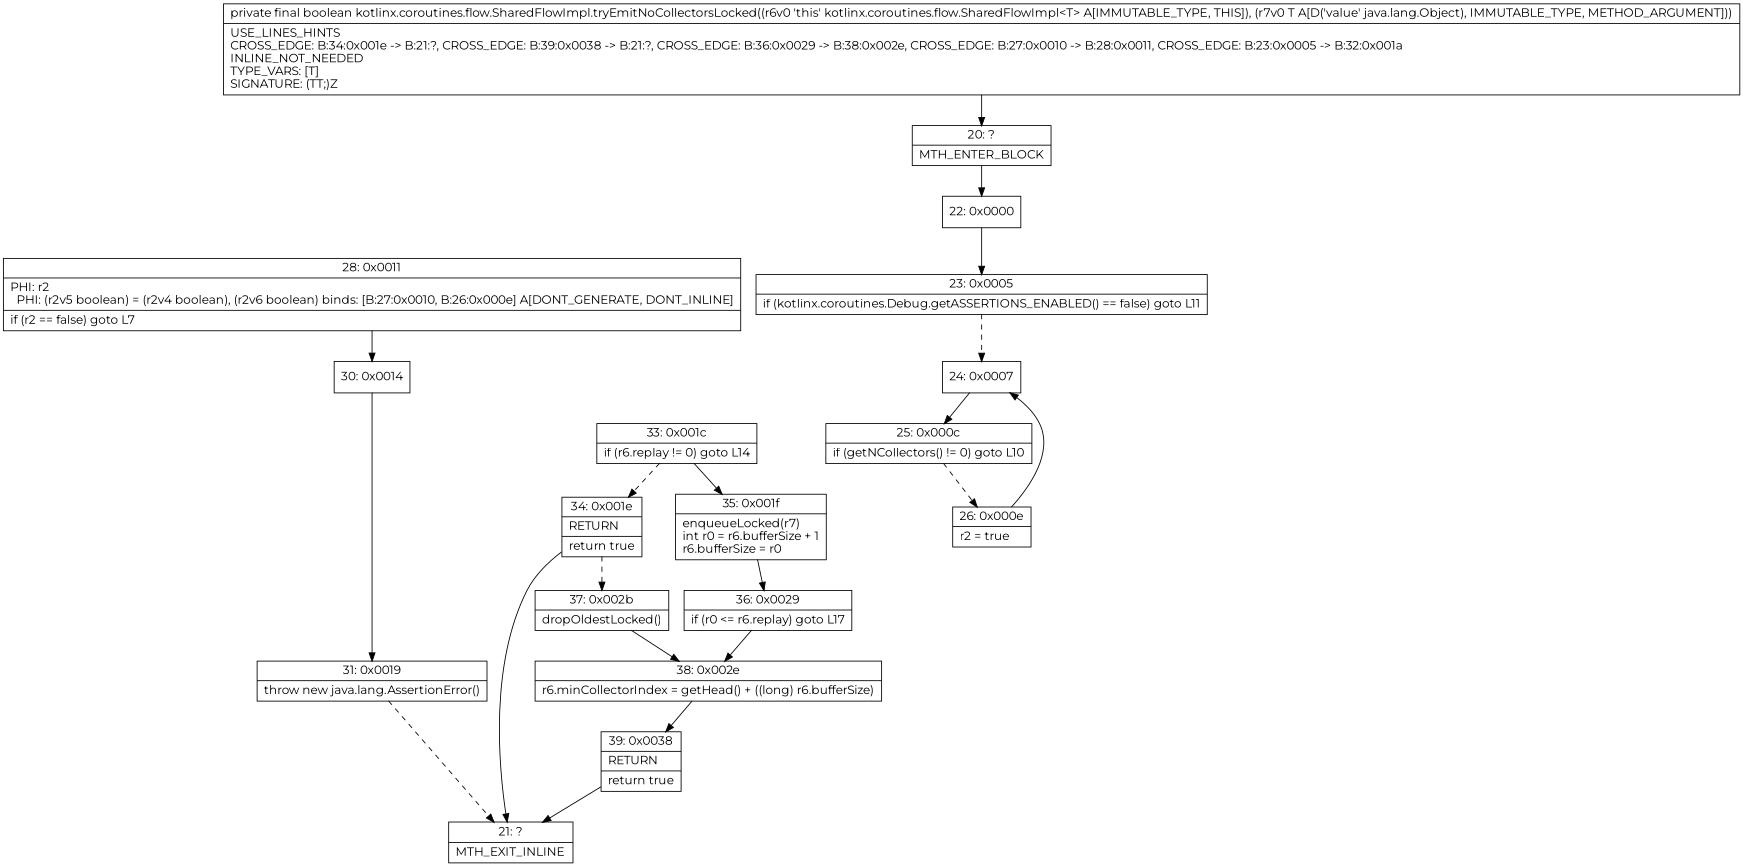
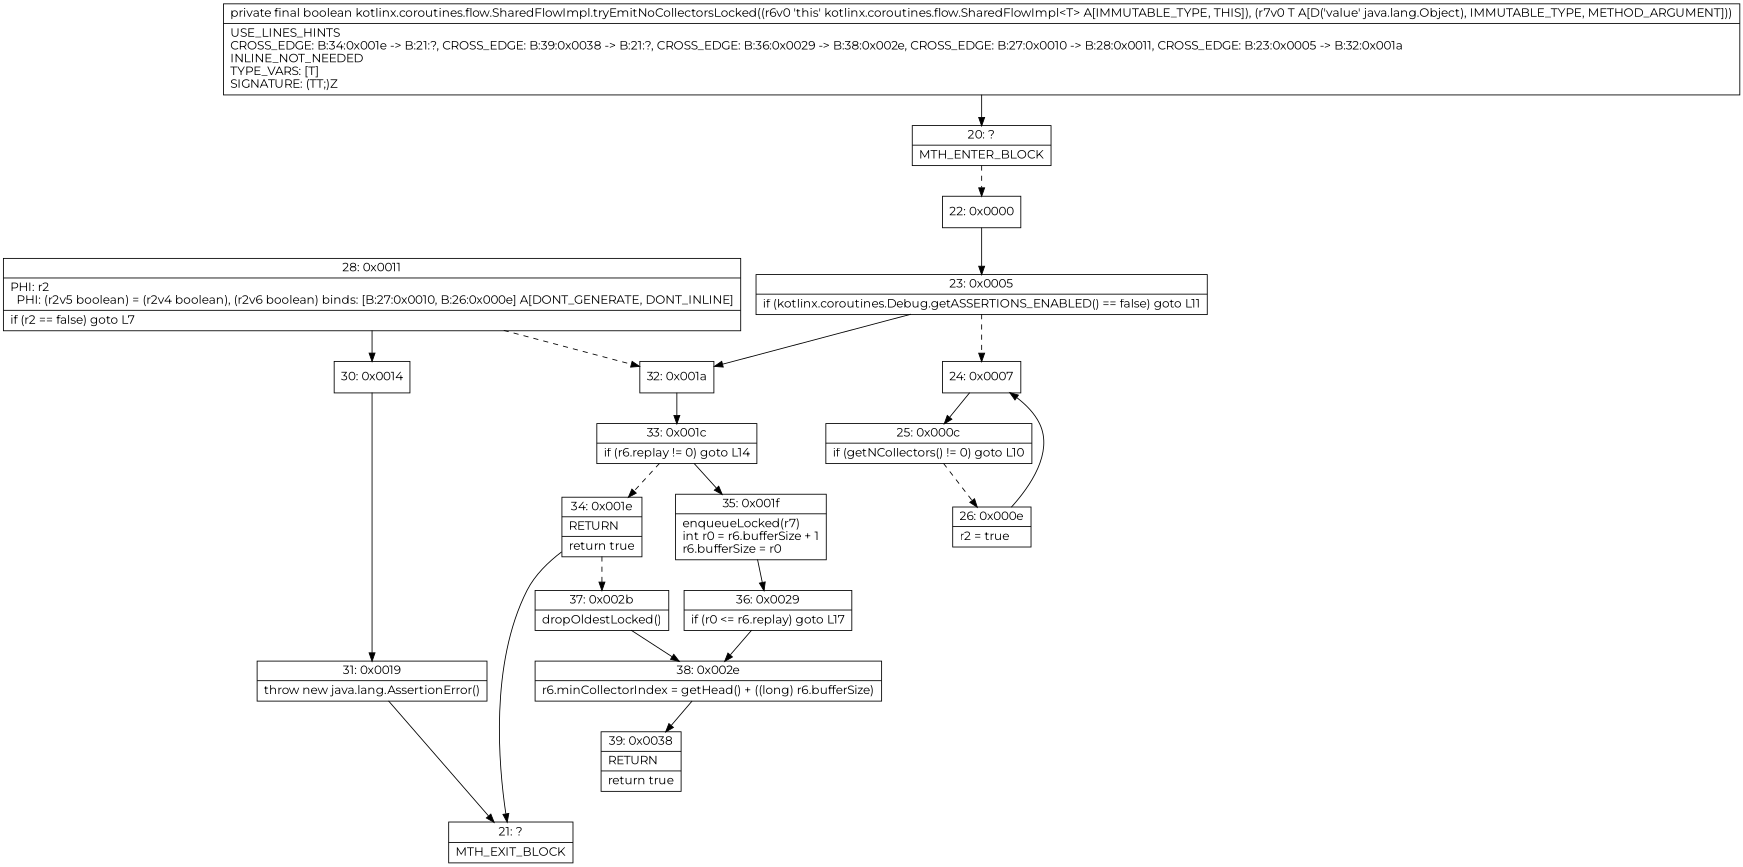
edge "20: ?" -> "22: 0x0000": style solid -> dashed
node "32: 0x001a": added
edge "31: 0x0019" -> "21: ?": style dashed -> solid
edge "39: 0x0038" -> "21: ?": removed
node "21: ?": text "MTH_EXIT_INLINE" -> "MTH_EXIT_BLOCK"
